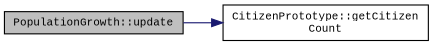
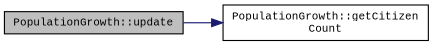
node "CitizenPrototype::getCitizen Count": label "CitizenPrototype::getCitizen Count" -> "PopulationGrowth::getCitizen Count"
